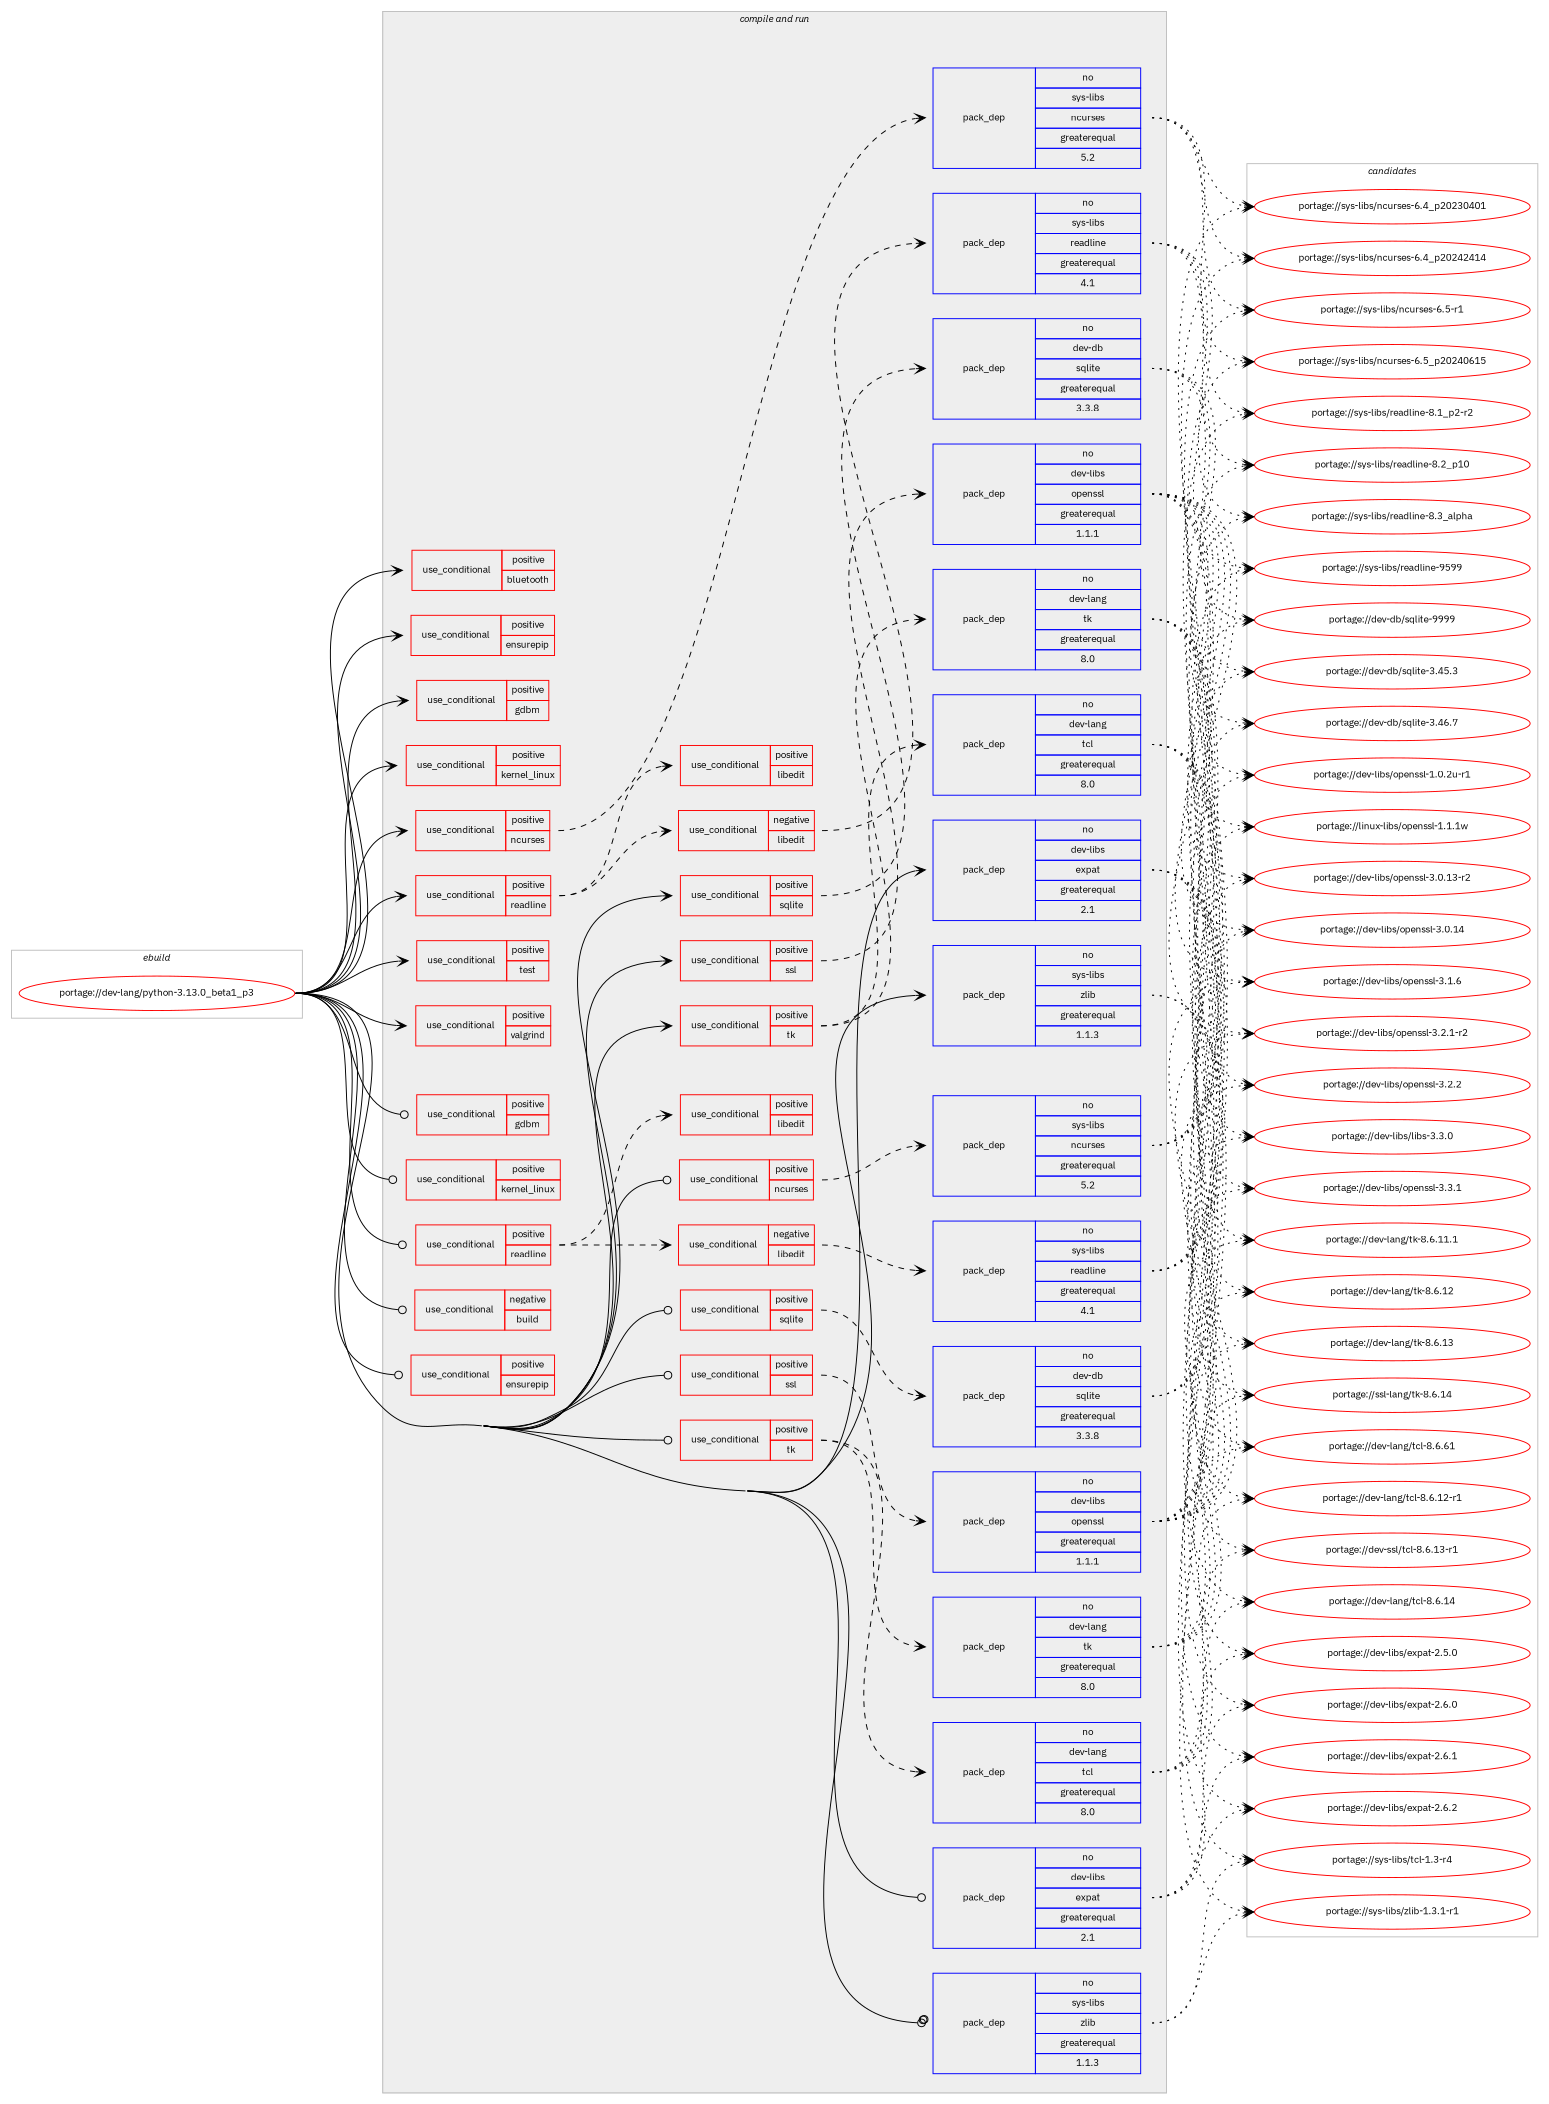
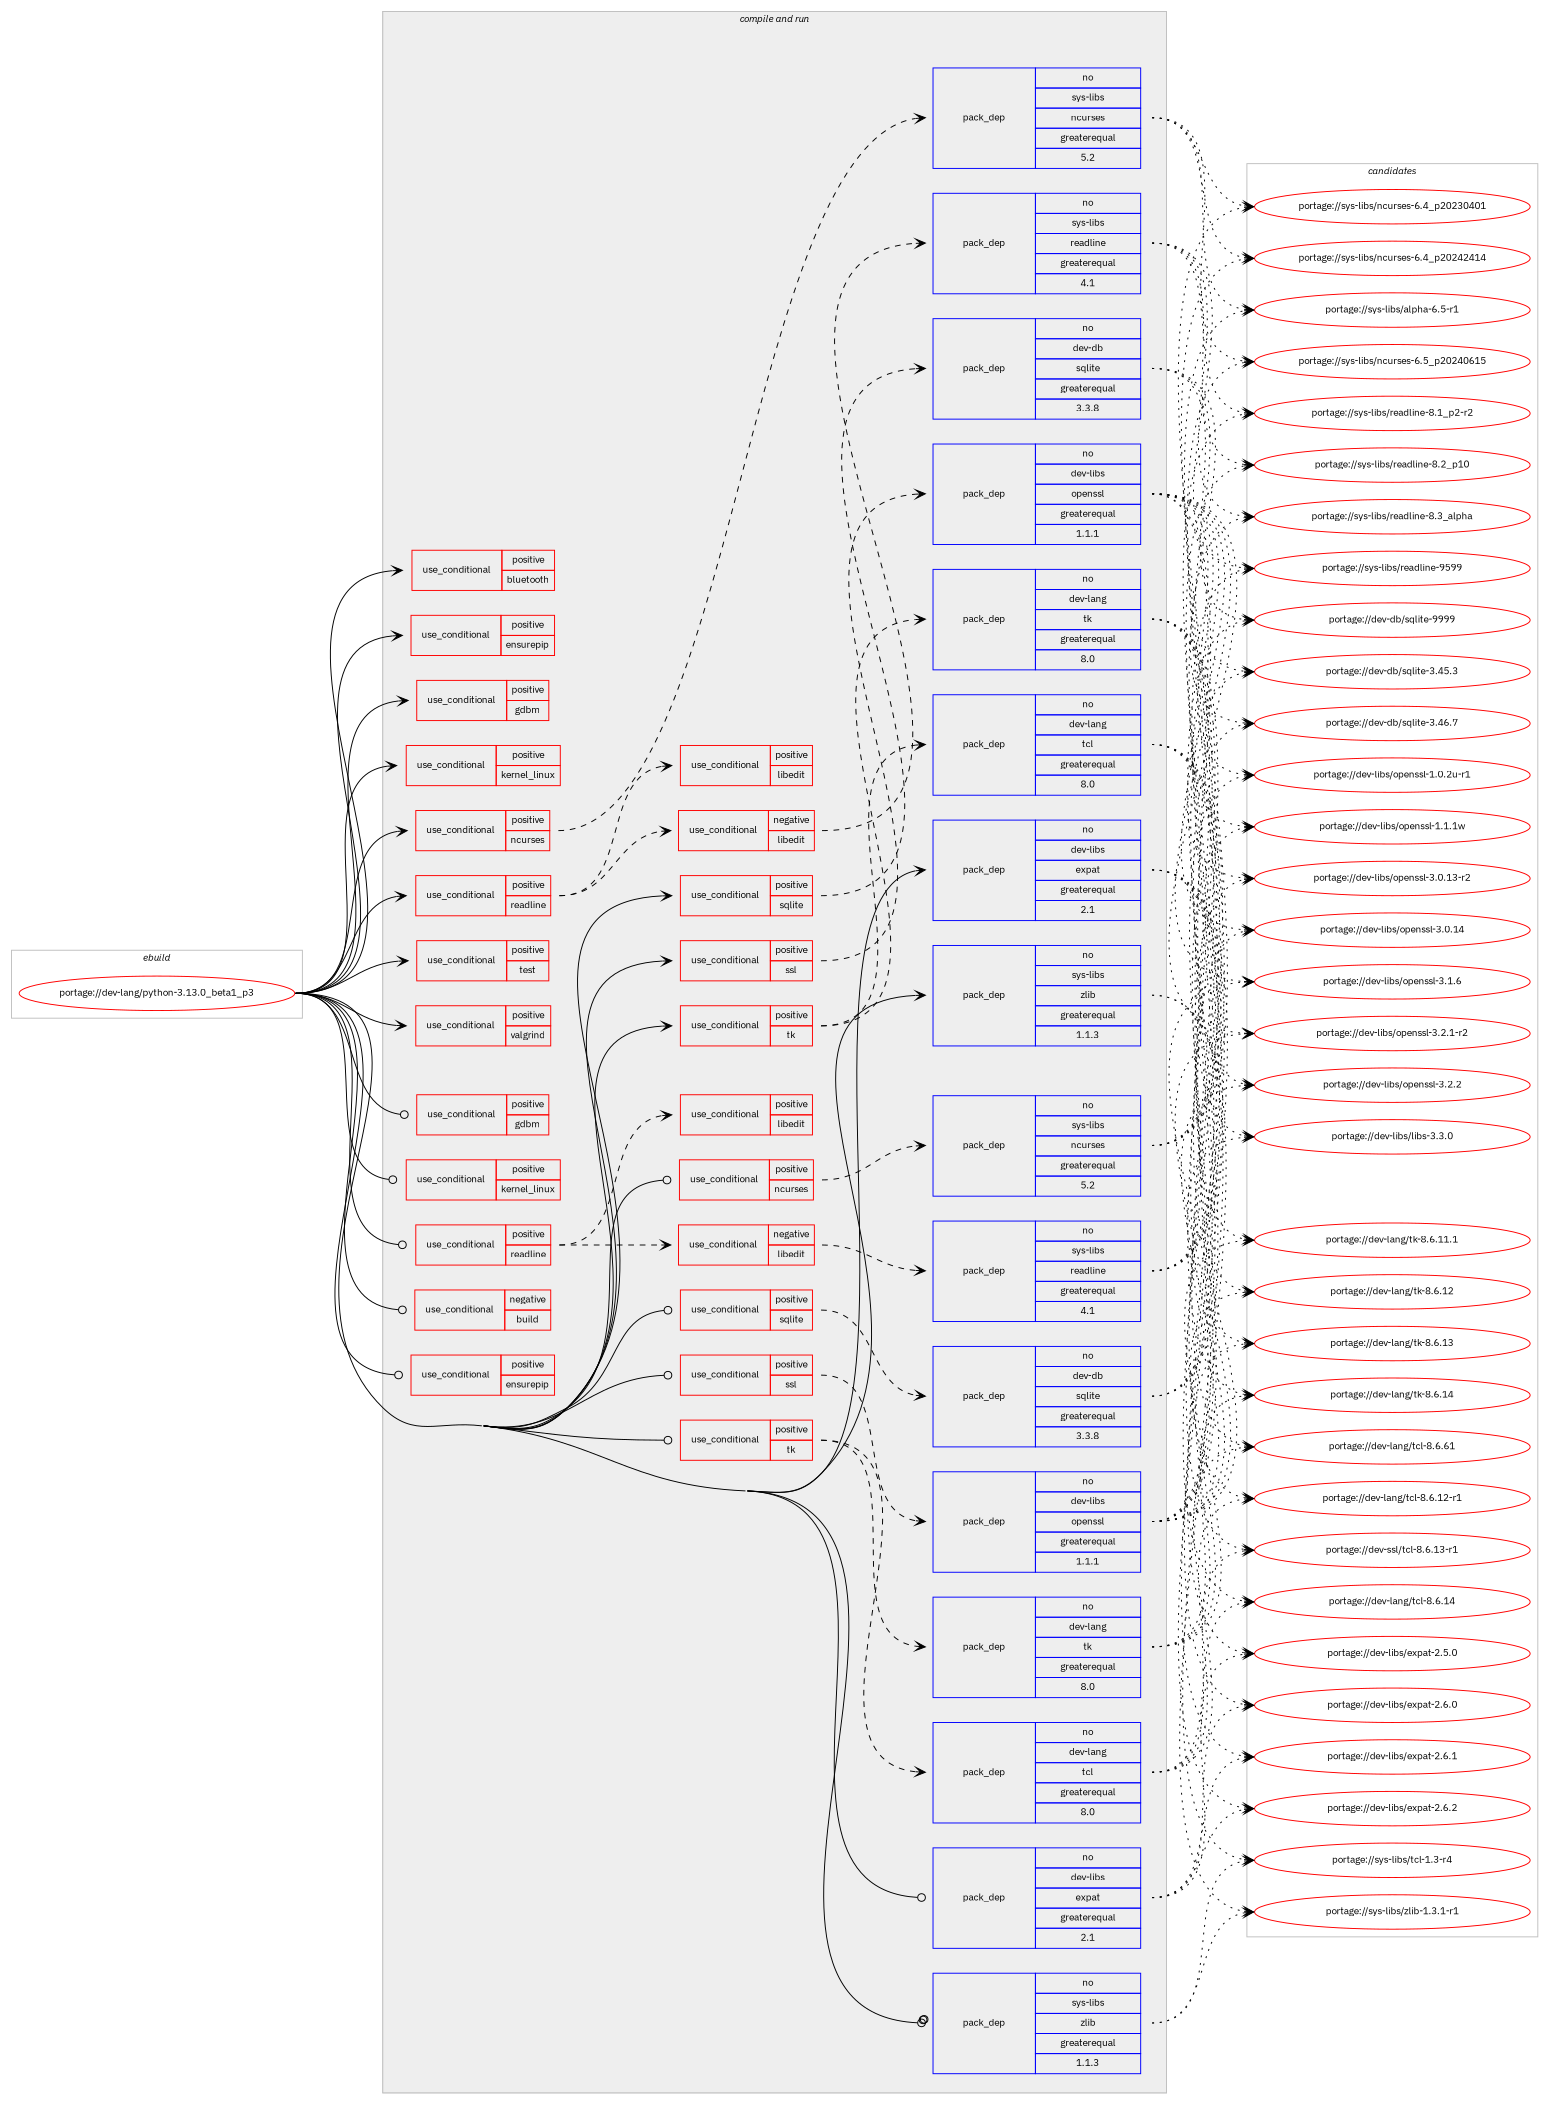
node "portage://sys-libs/ncurses-6.5-r1": label "portage://sys-libs/ncurses-6.5-r1" -> "portage://sys-libs/alpha-6.5-r1"
node "portage://linux-libs/openssl-1.1.1w": label "portage://linux-libs/openssl-1.1.1w" -> "portage://dev-libs/openssl-1.1.1w"
node "portage://dev-libs/openssl-3.3.1": removed
node "portage://ssl-lang/tk-8.6.14": label "portage://ssl-lang/tk-8.6.14" -> "portage://dev-lang/tk-8.6.14"
